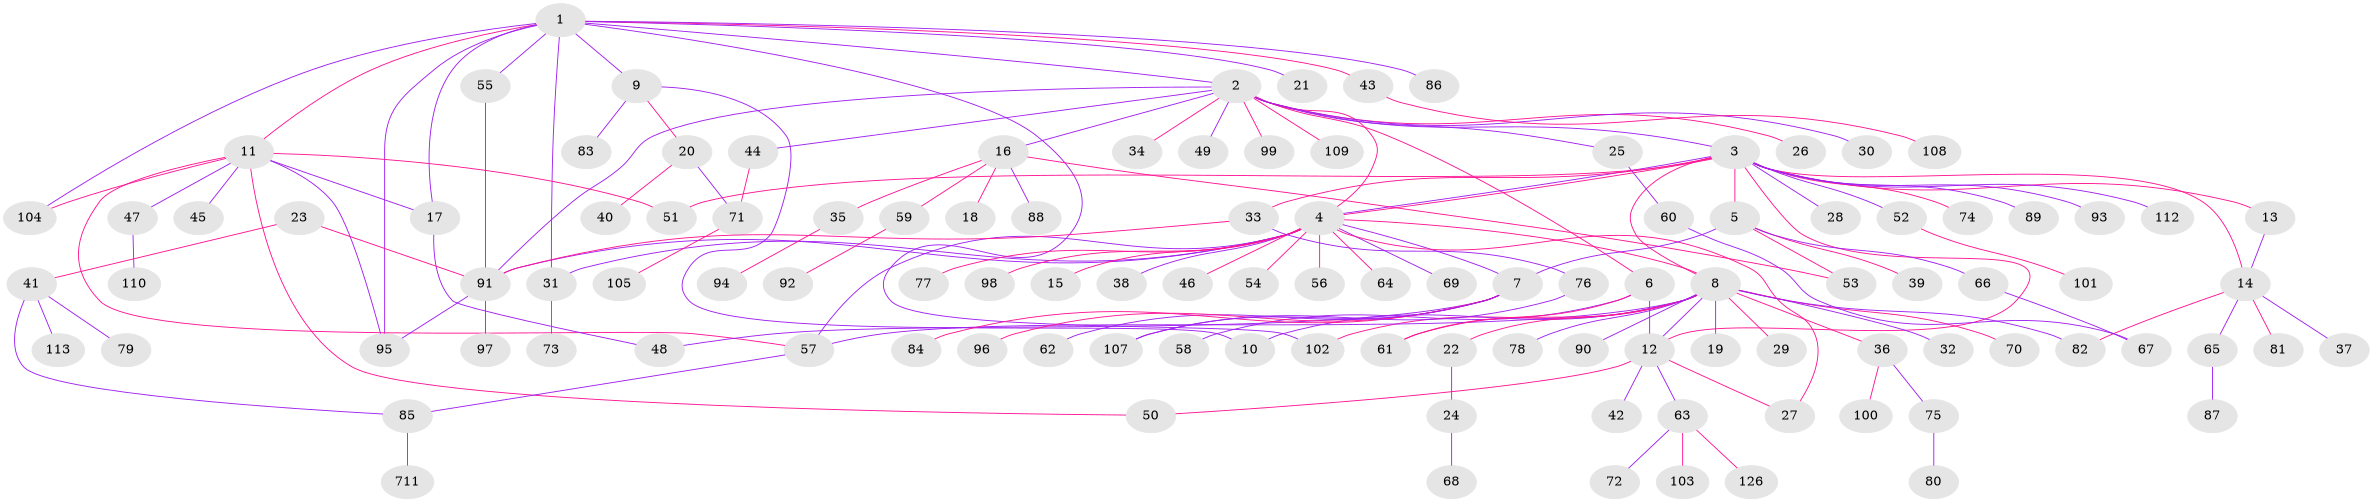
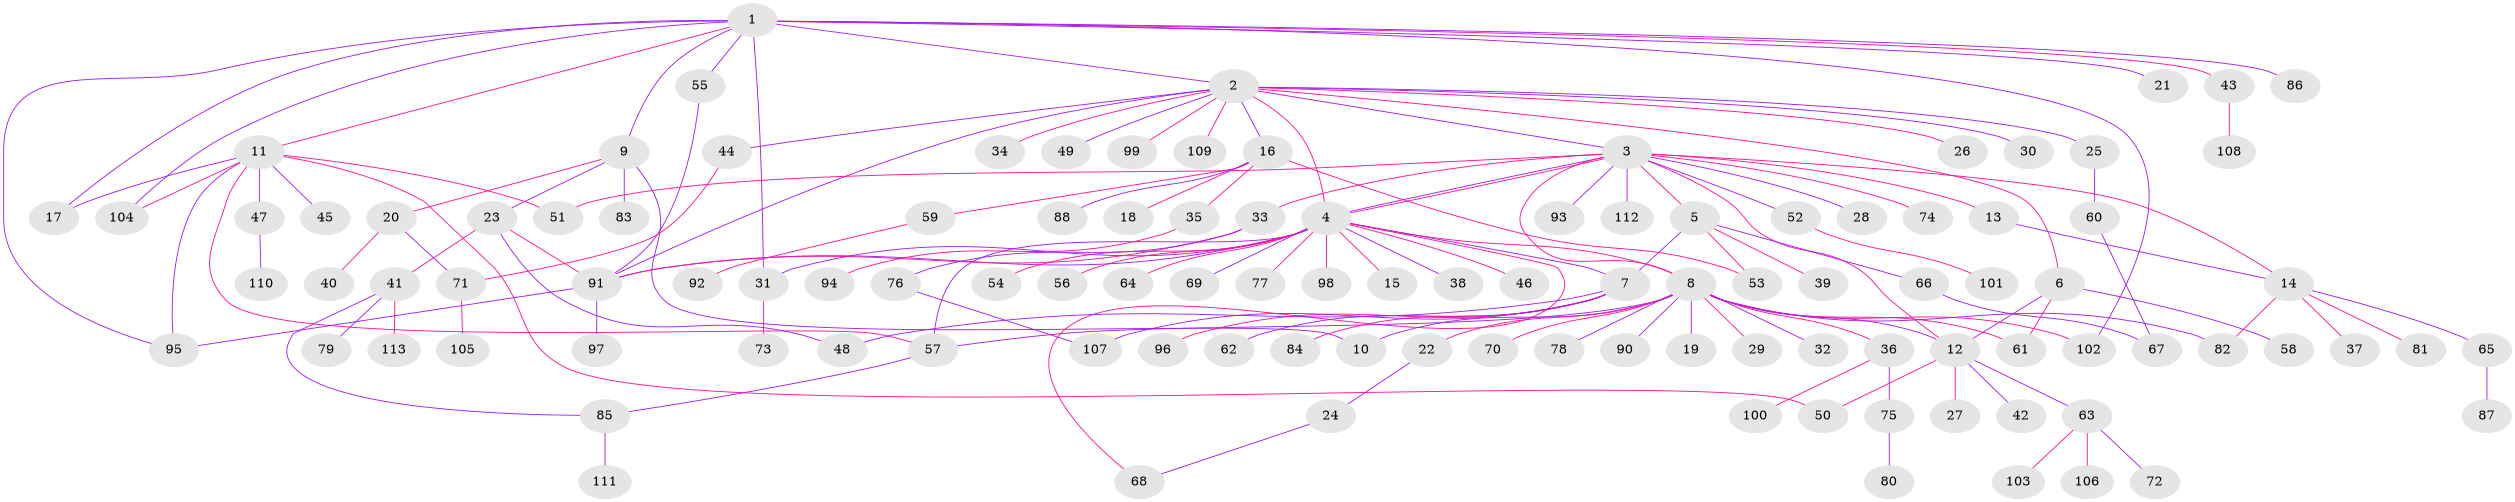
edge "9" -- "23": added
node "89": removed
edge "4" -- "27": now "4" -- "68"
edge "41" -- "113": color purple -> deeppink
edge "17" -- "48": now "23" -- "48"
edge "14" -- "37": color purple -> deeppink
node "711": label "711" -> "111"
node "126": label "126" -> "106"
